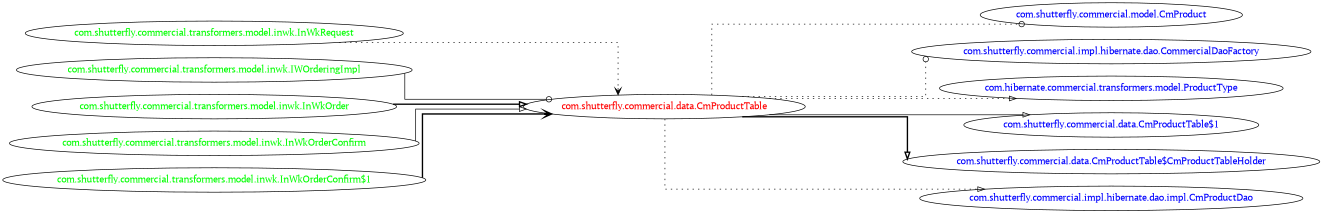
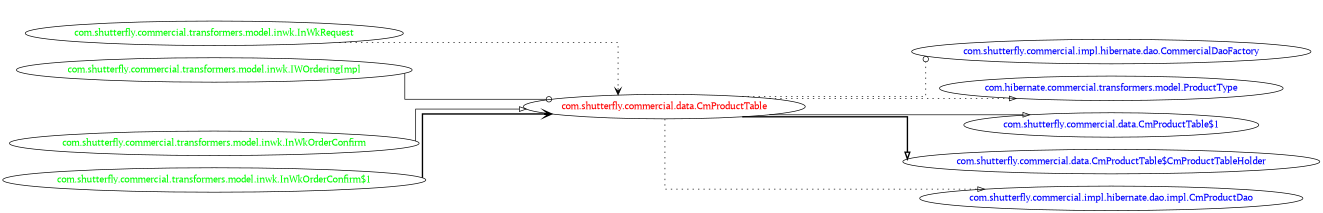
node "com.shutterfly.commercial.model.CmProduct": removed
node "com.shutterfly.commercial.transformers.model.inwk.InWkOrder": removed
